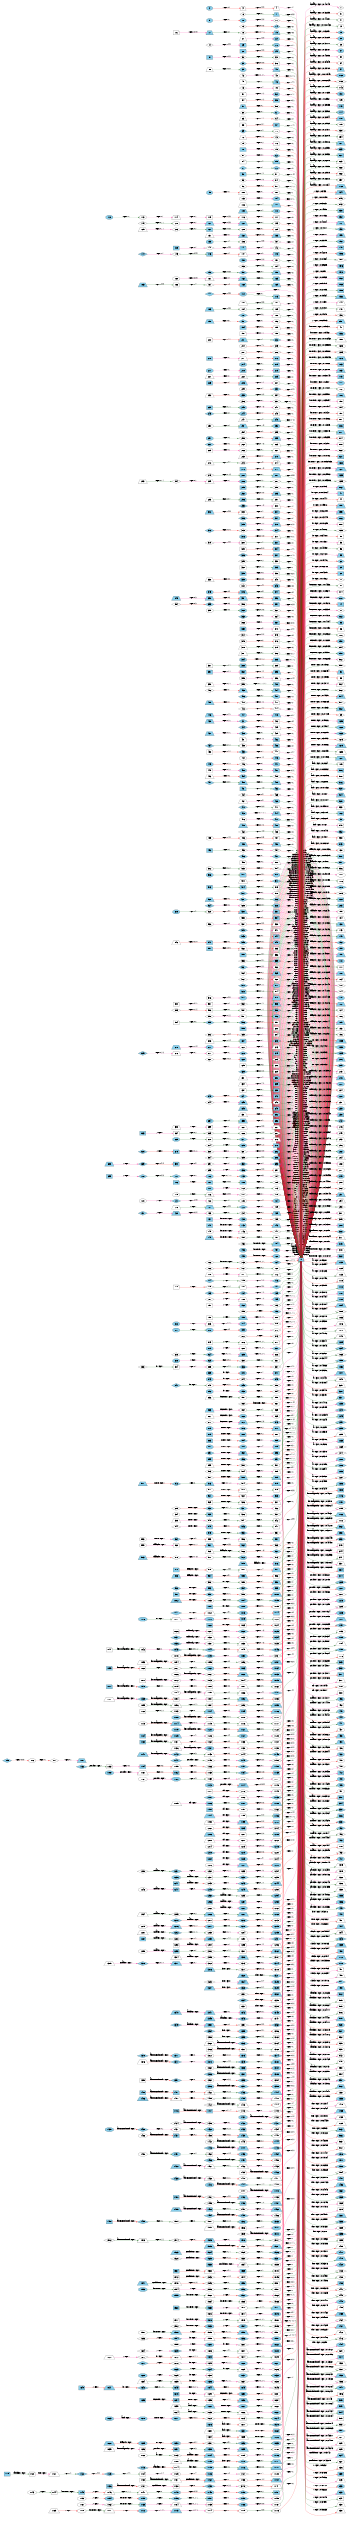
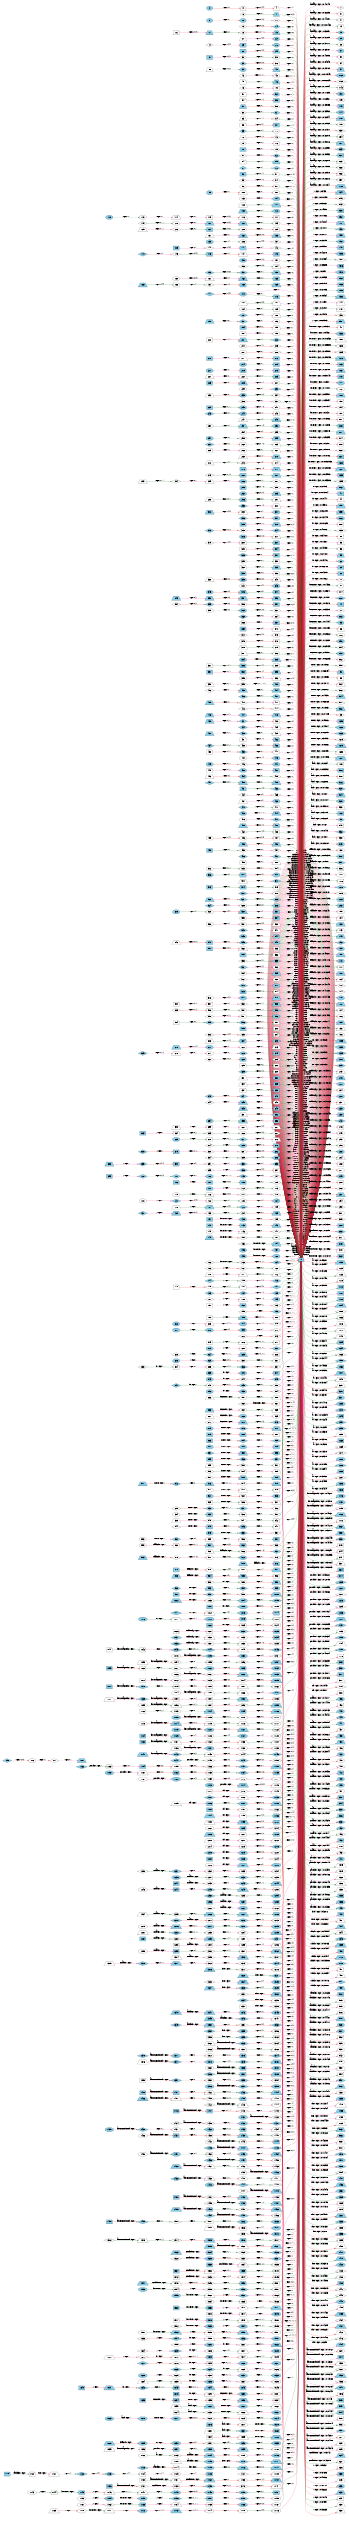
node "183": removed
edge "1630" -> "1631": added, label "<eps>:しかし"
edge "1726" -> "1727": removed, label "<eps>:あ"
